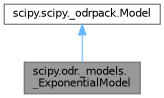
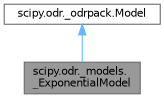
node "scipy.scipy._odrpack.Model": label "scipy.scipy._odrpack.Model" -> "scipy.odr._odrpack.Model"
